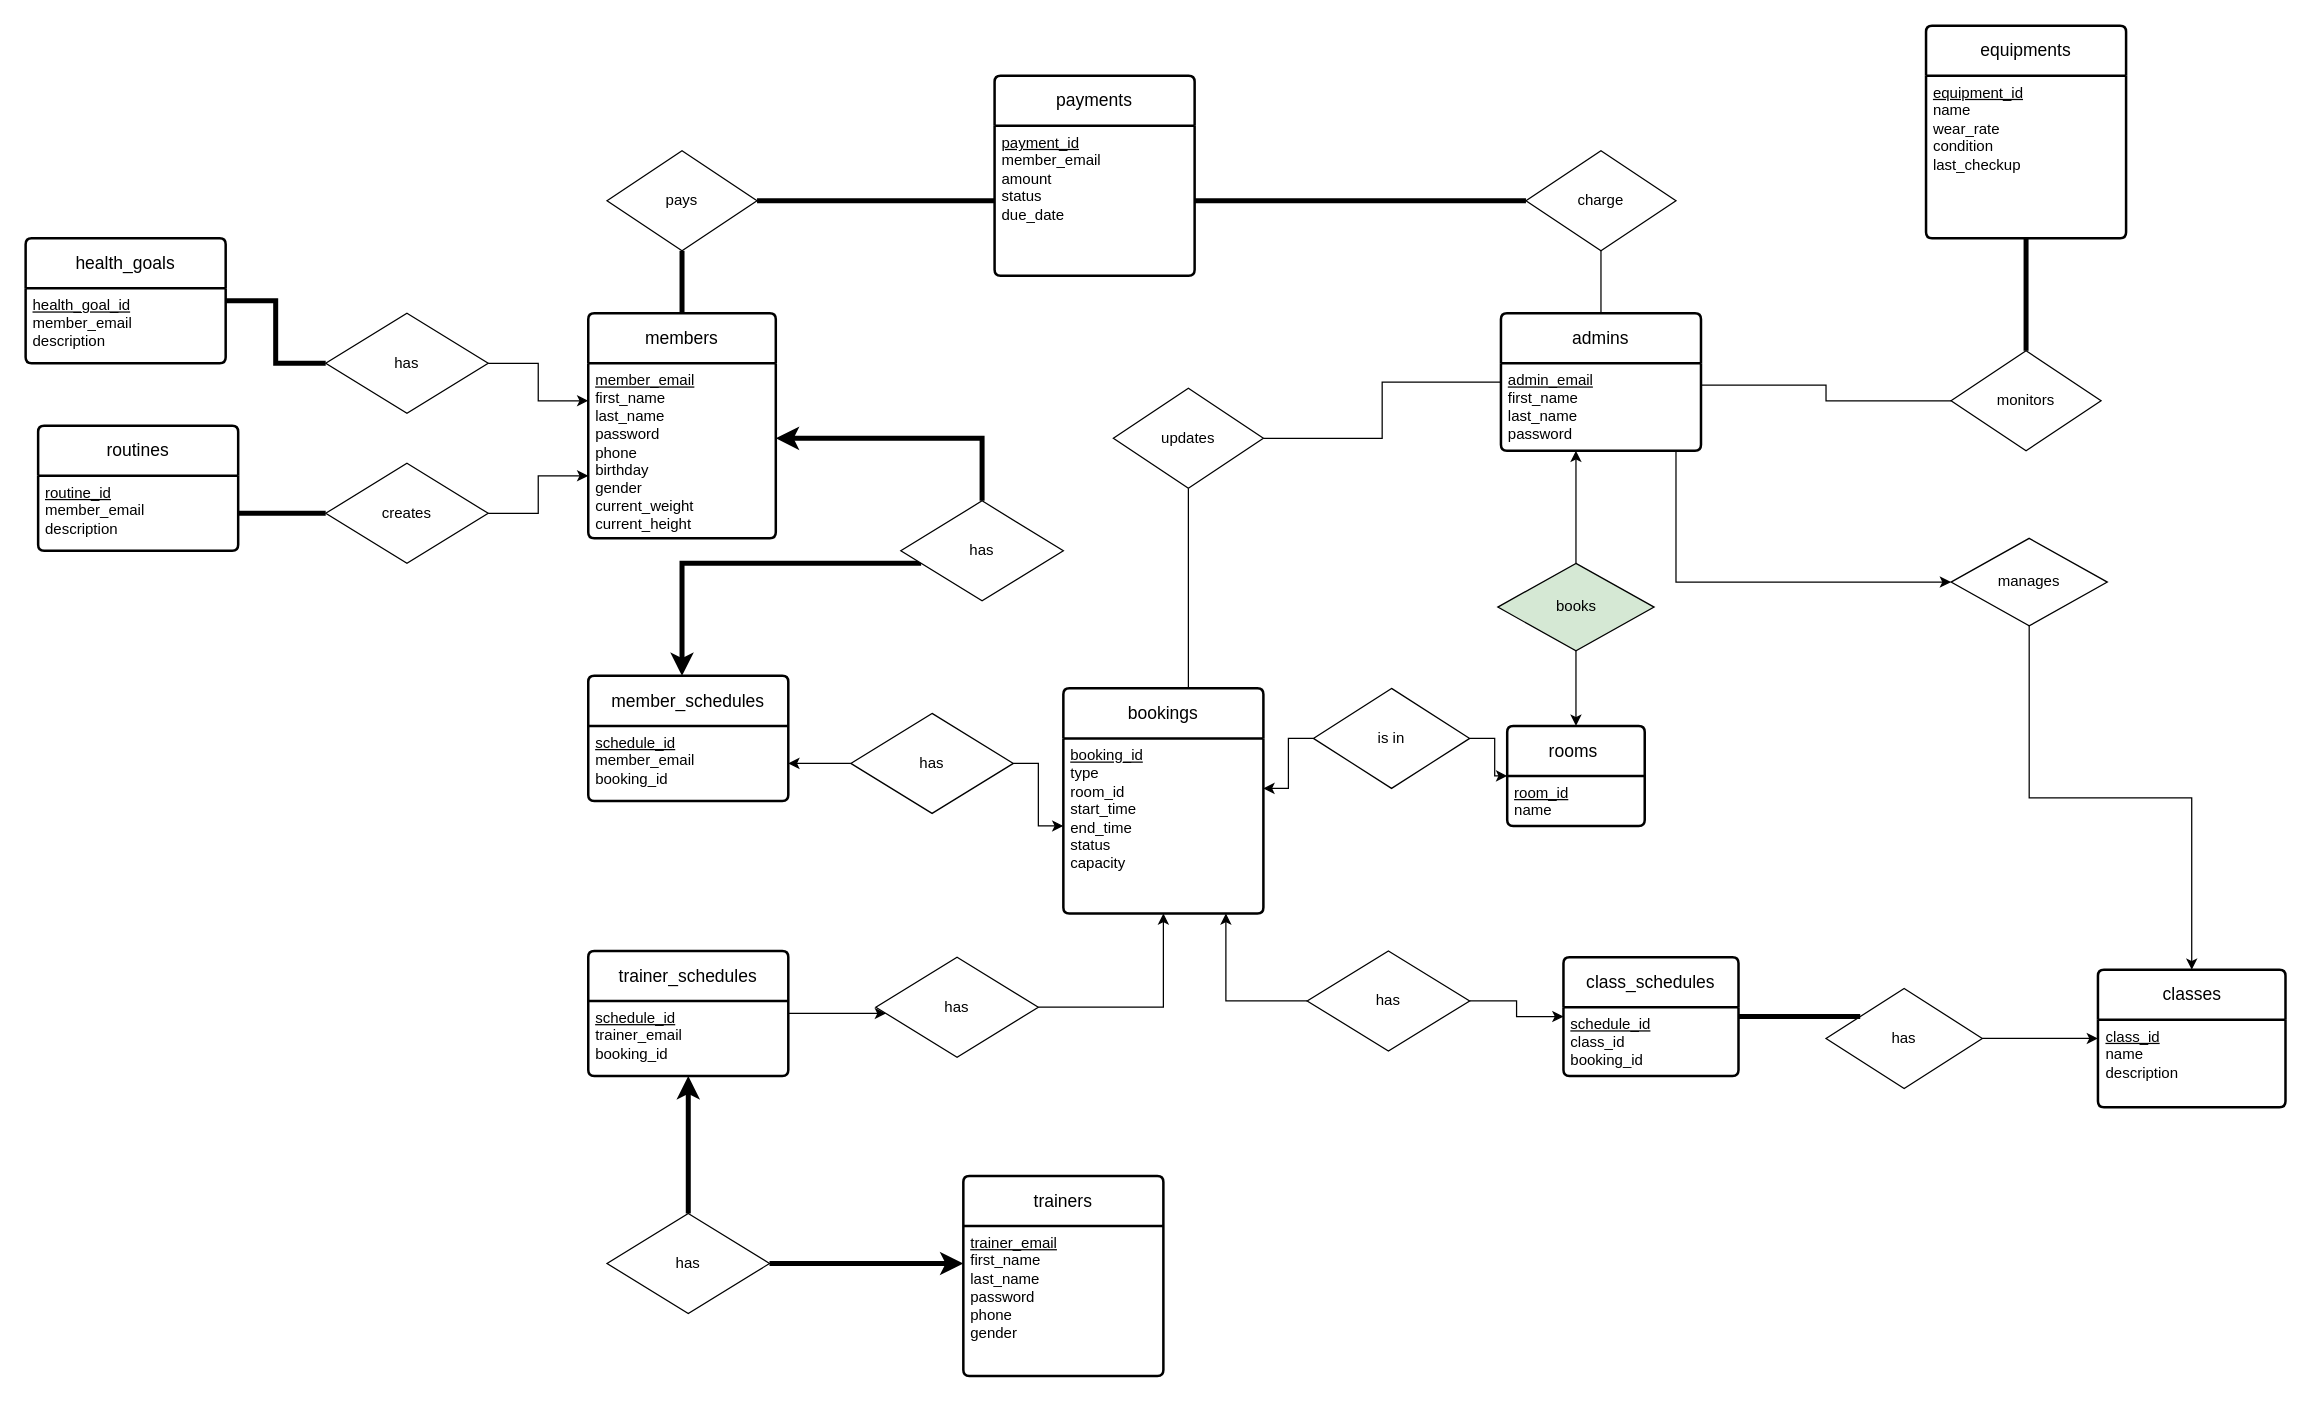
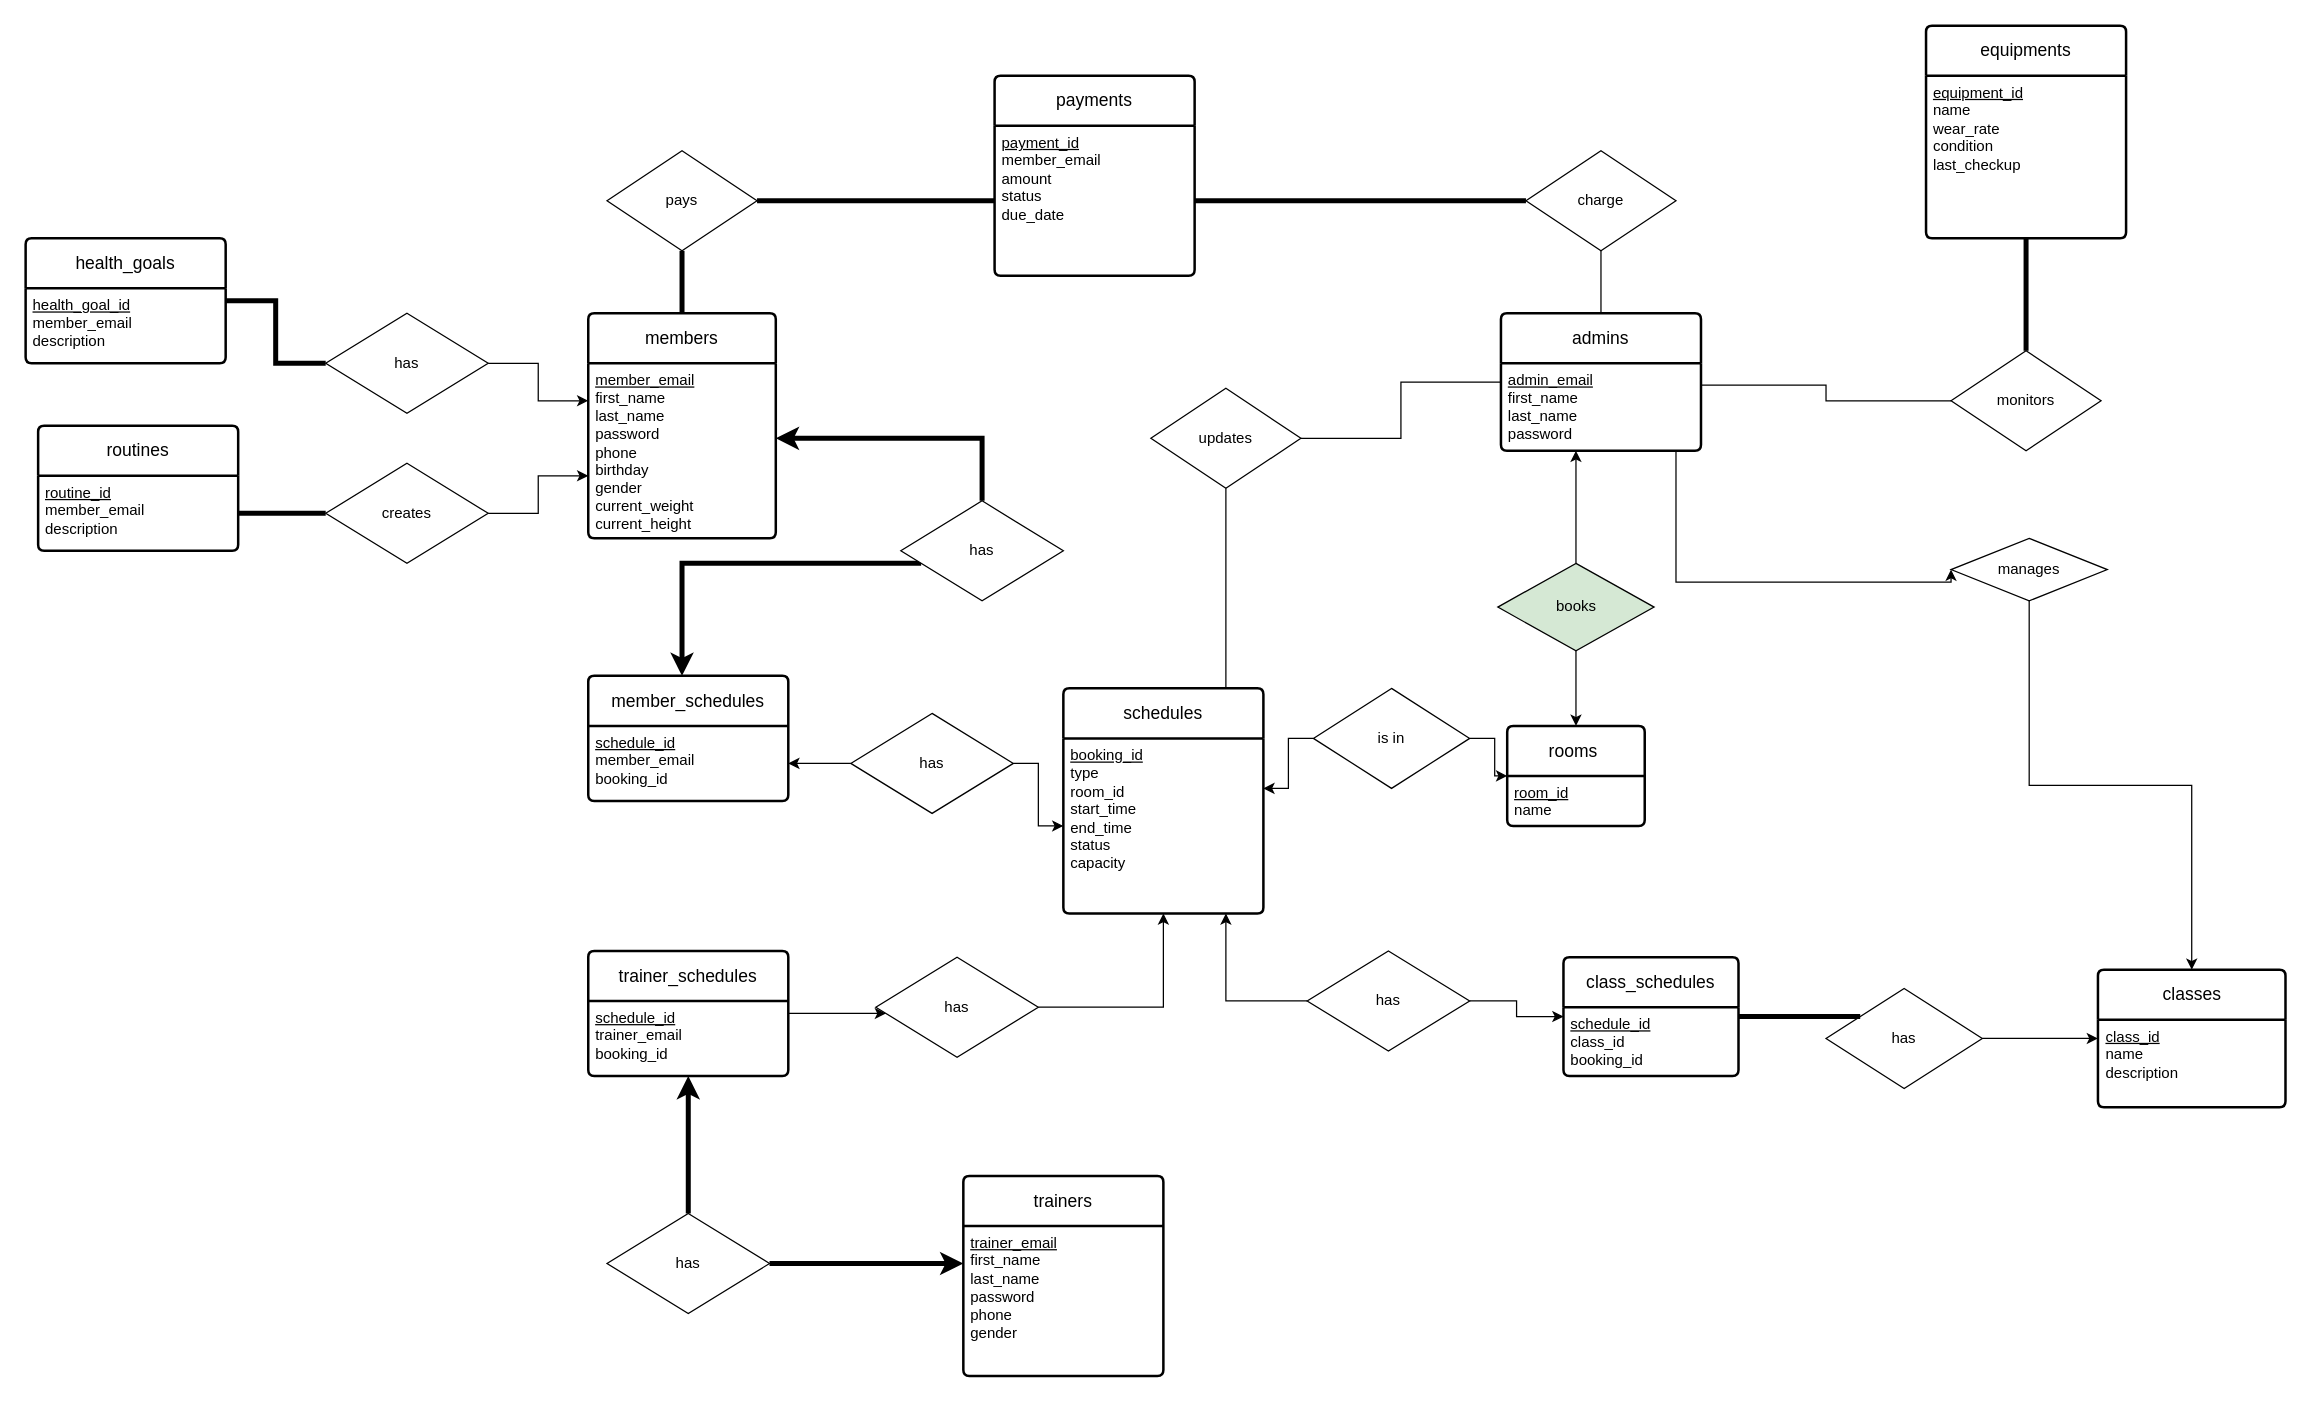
node "updates": moved (1188, 438) -> (1226, 438)
node "manages": size 156x88 -> 156x63
node "bookings": label "bookings" -> "schedules"
